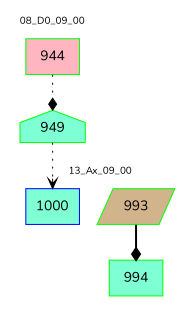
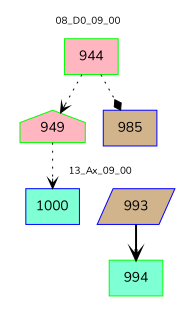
edge "944" -> "949": arrowhead diamond -> vee
node "949": fillcolor aquamarine -> lightpink
node "985": added
node "993": color green -> blue
edge "993" -> "994": arrowhead diamond -> vee
